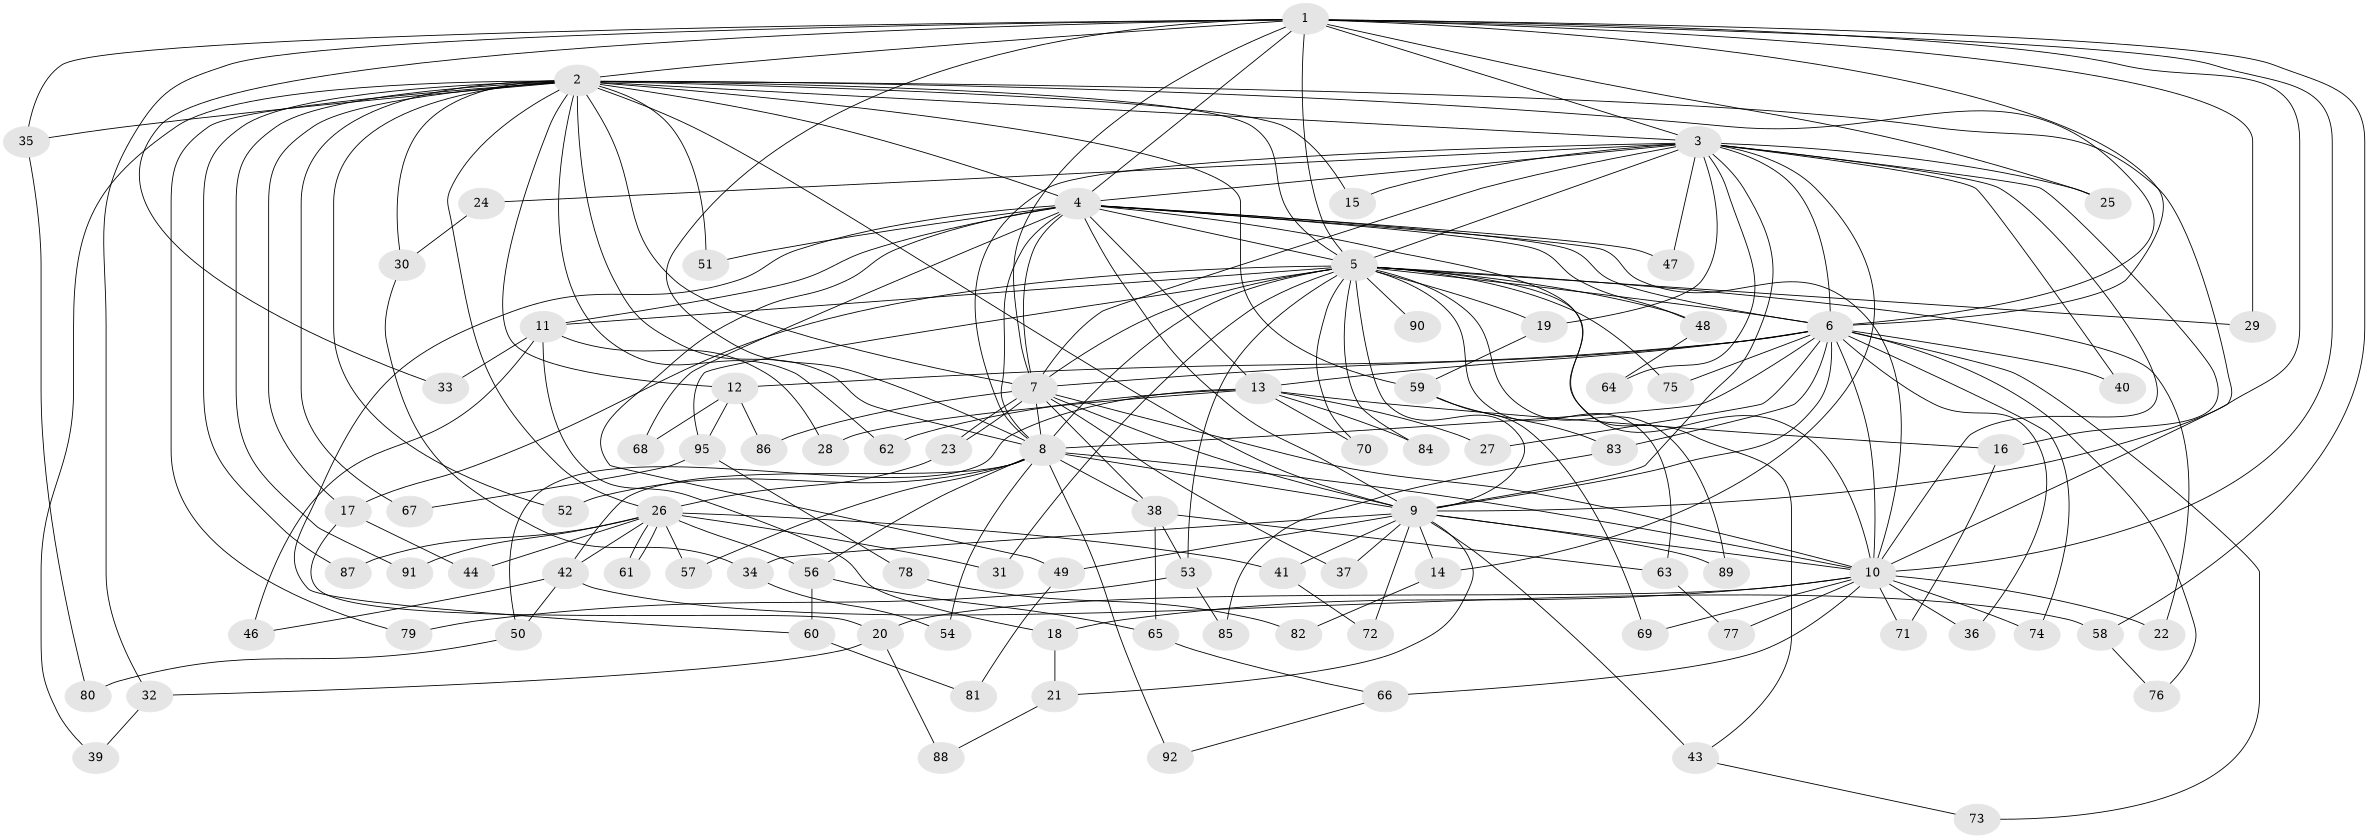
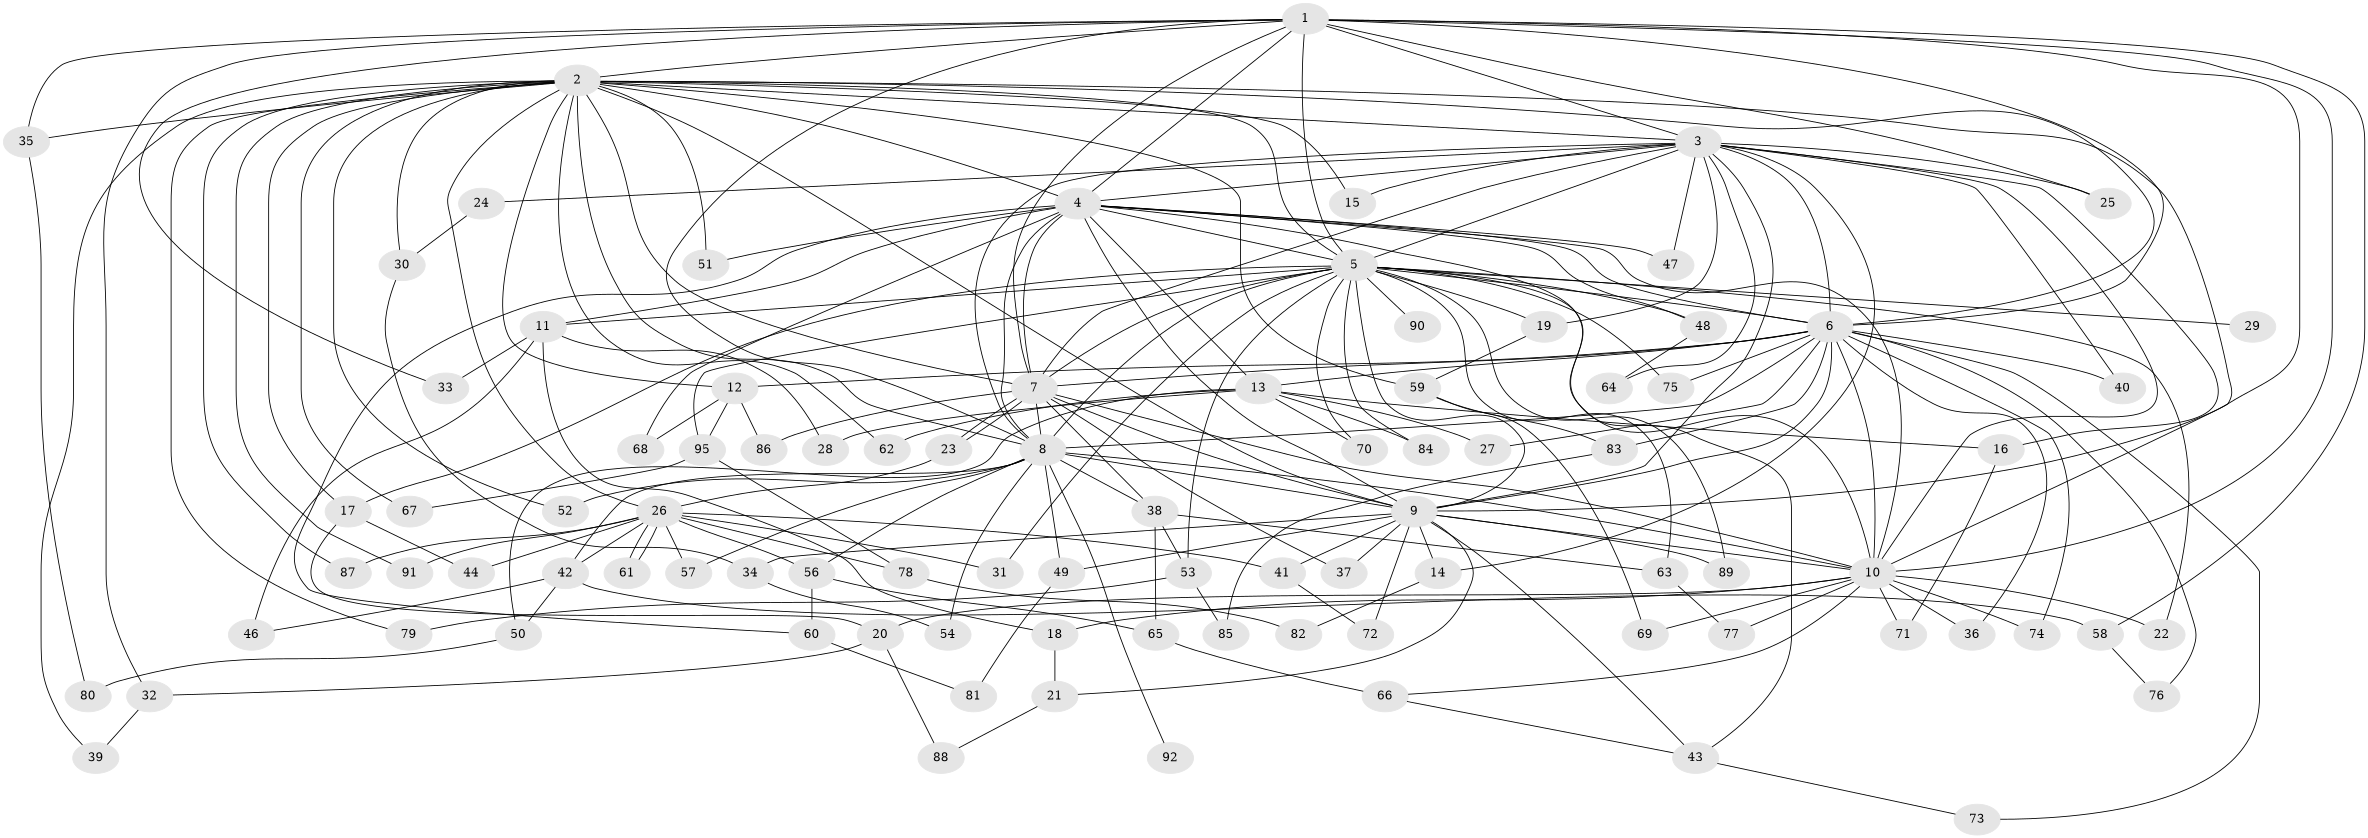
edge "1" -- "29": removed
edge "4" -- "49": now "8" -- "49"
edge "26" -- "78": added
edge "66" -- "92": now "66" -- "43"
